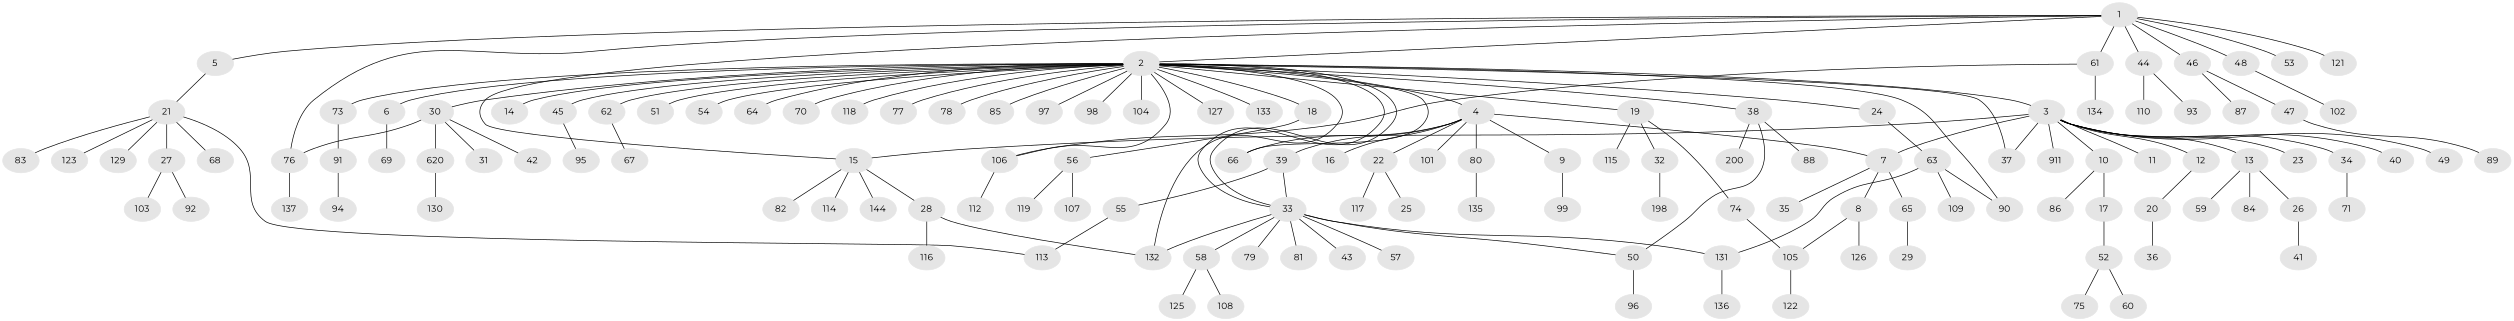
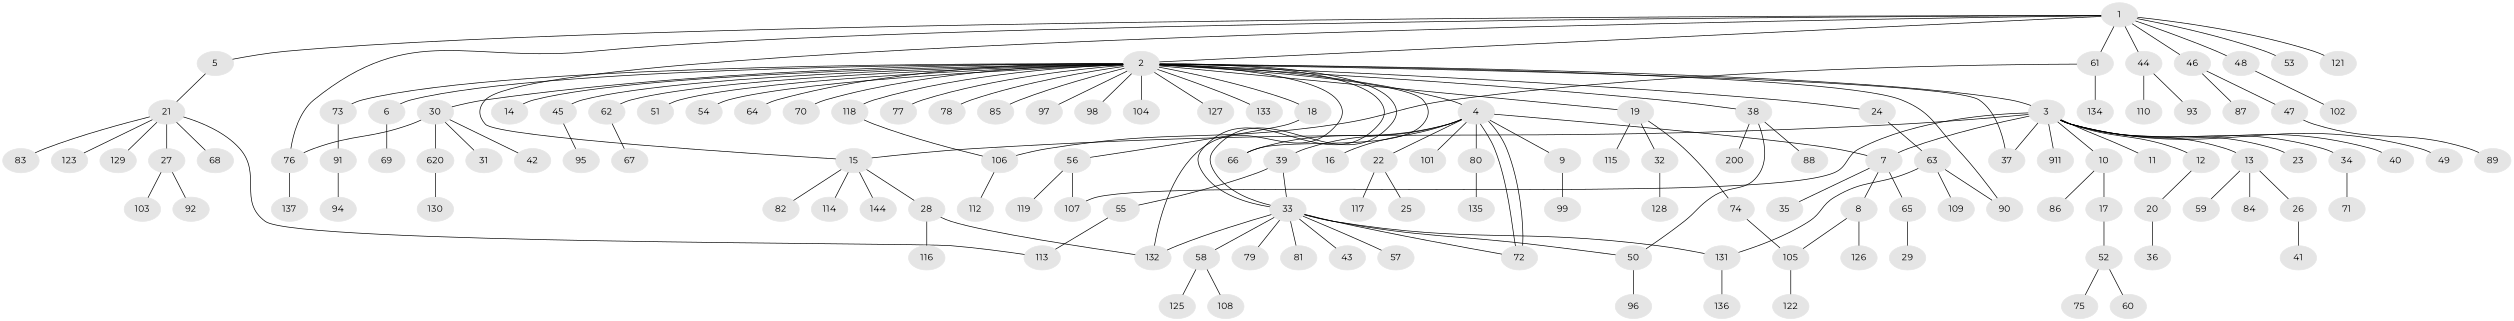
edge "2" -- "106": now "118" -- "106"
edge "3" -- "107": added
node "198": label "198" -> "128"
node "72": added
